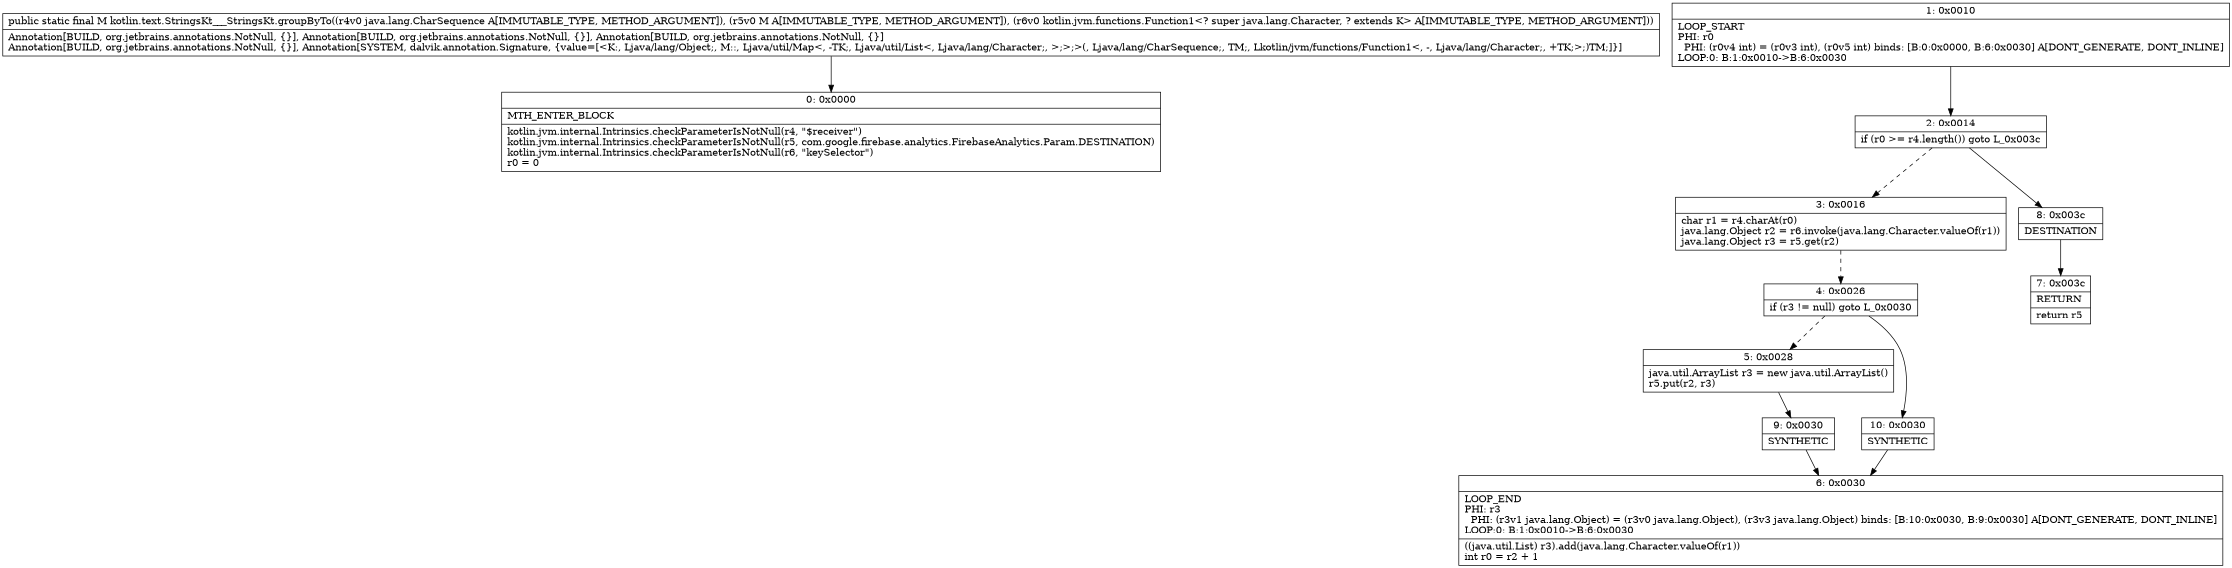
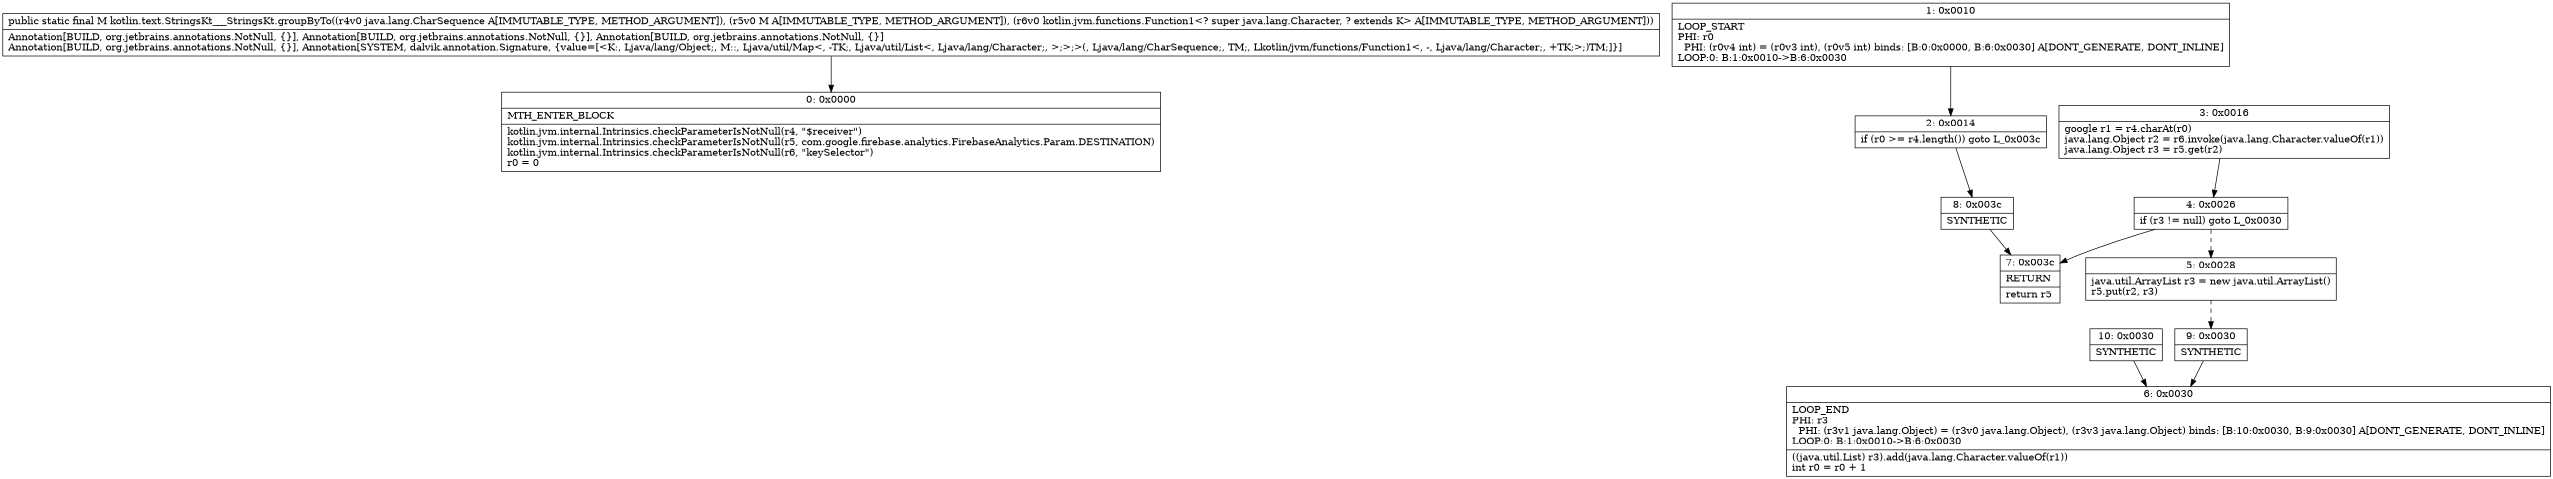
edge "2: 0x0014" -> "3: 0x0016": removed
node "3: 0x0016": text "char r1 = r4.charAt(r0)" -> "google r1 = r4.charAt(r0)"
node "8: 0x003c": text "DESTINATION" -> "SYNTHETIC"
edge "3: 0x0016" -> "4: 0x0026": style dashed -> solid
edge "4: 0x0026" -> "10: 0x0030": now "4: 0x0026" -> "7: 0x003c"
edge "5: 0x0028" -> "9: 0x0030": style solid -> dashed
node "6: 0x0030": text "int r0 = r2 + 1" -> "int r0 = r0 + 1"
